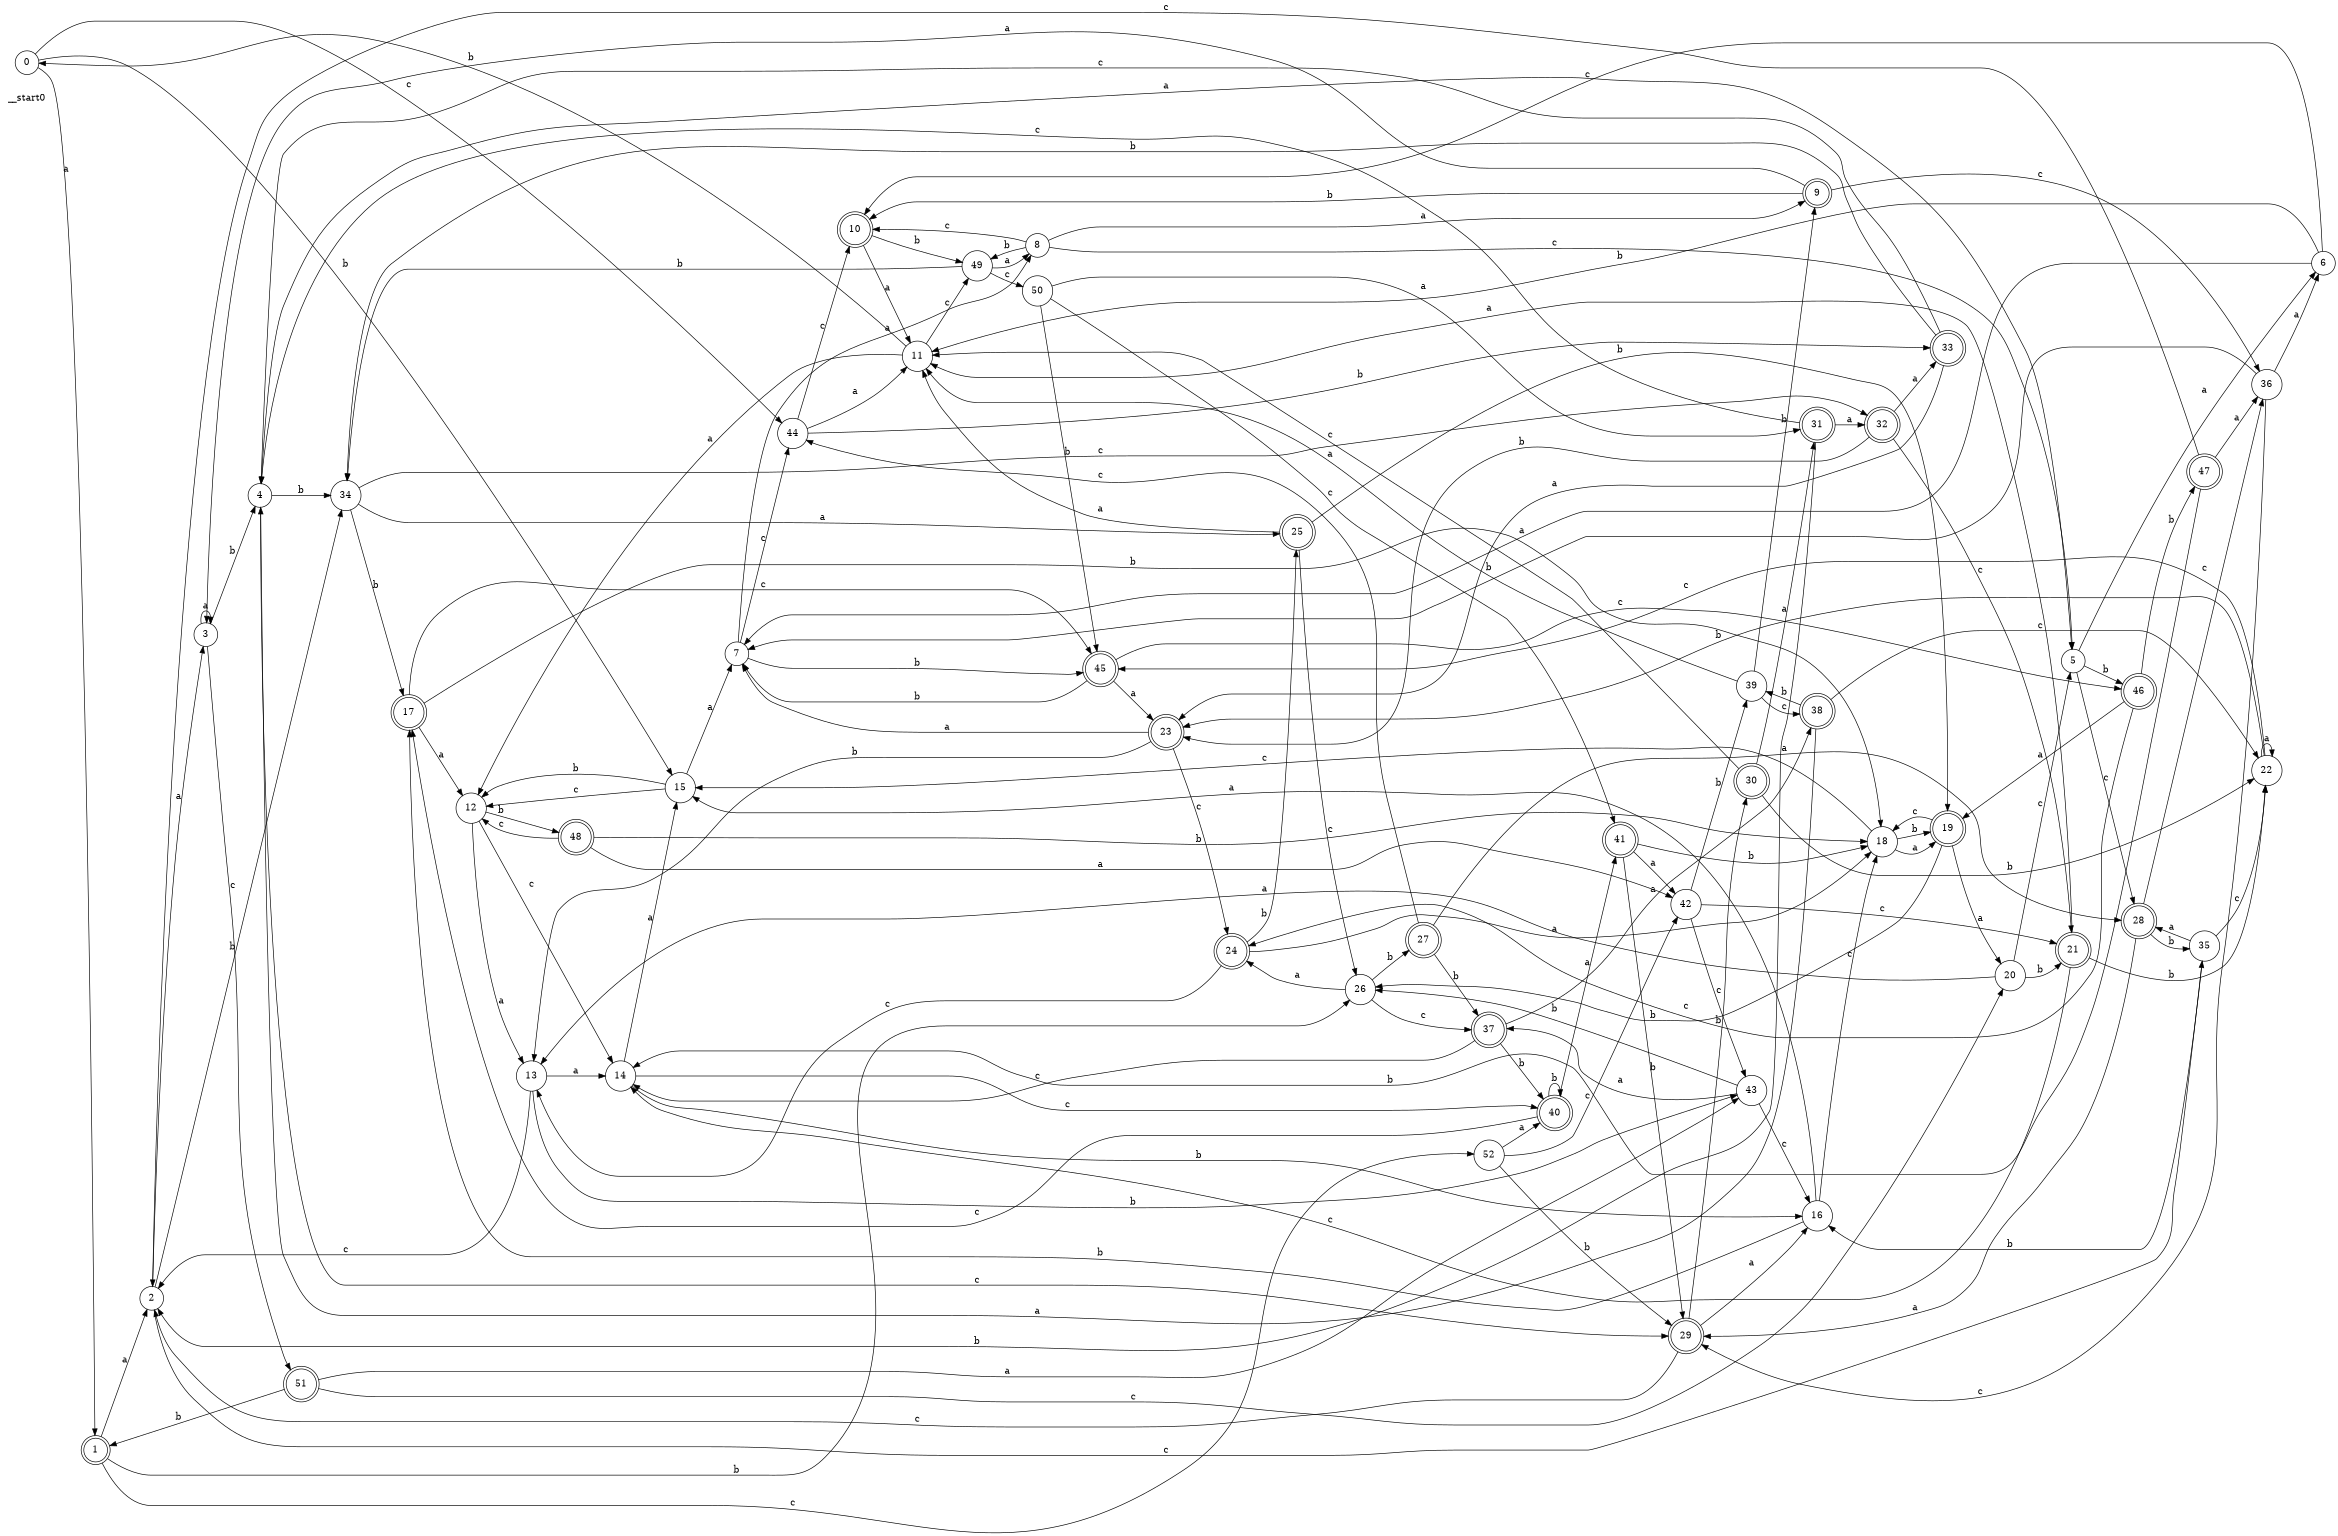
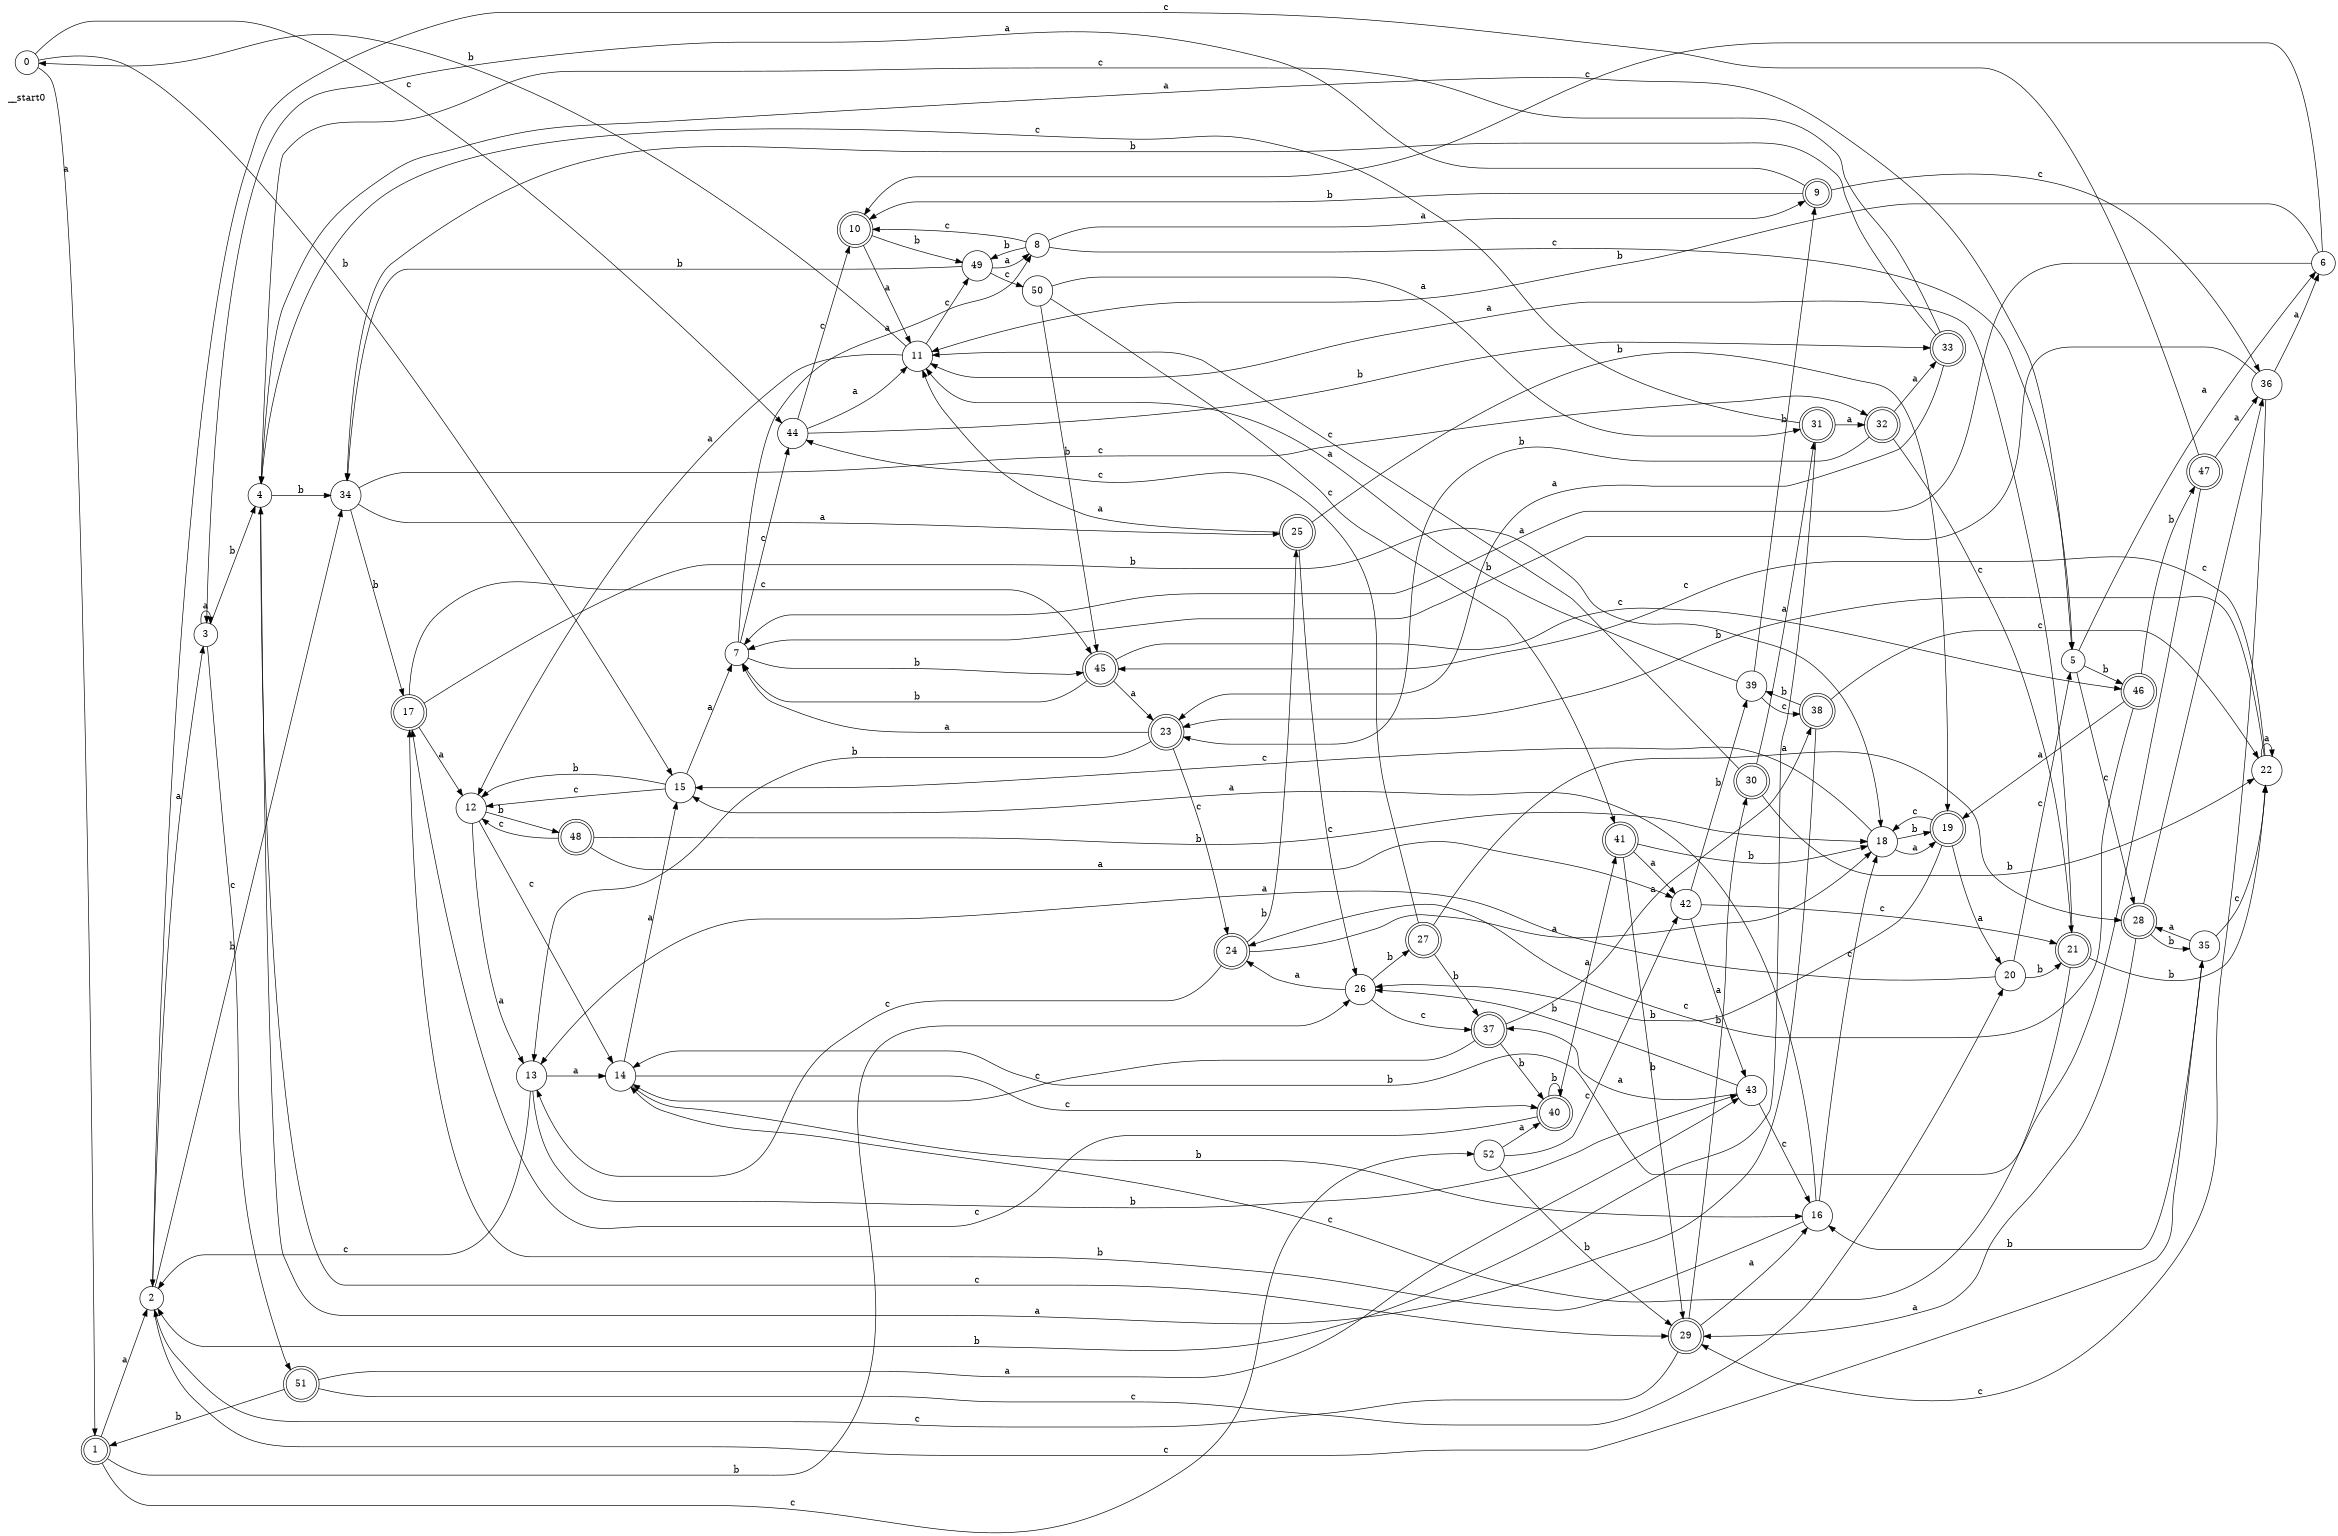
edge "42" -> "43": label "c" -> "a"
